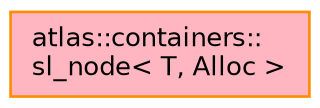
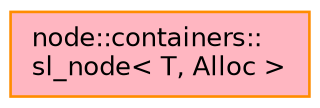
node "atlas::containers:: sl_node< T, Alloc >": label "atlas::containers:: sl_node< T, Alloc >" -> "node::containers:: sl_node< T, Alloc >"
